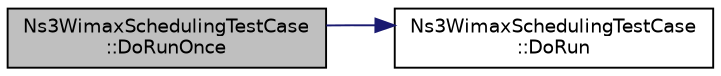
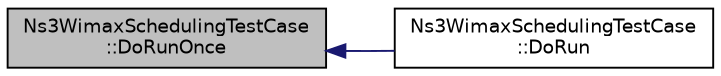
edge "Ns3WimaxSchedulingTestCase ::DoRunOnce" -> "Ns3WimaxSchedulingTestCase ::DoRun": reversed
